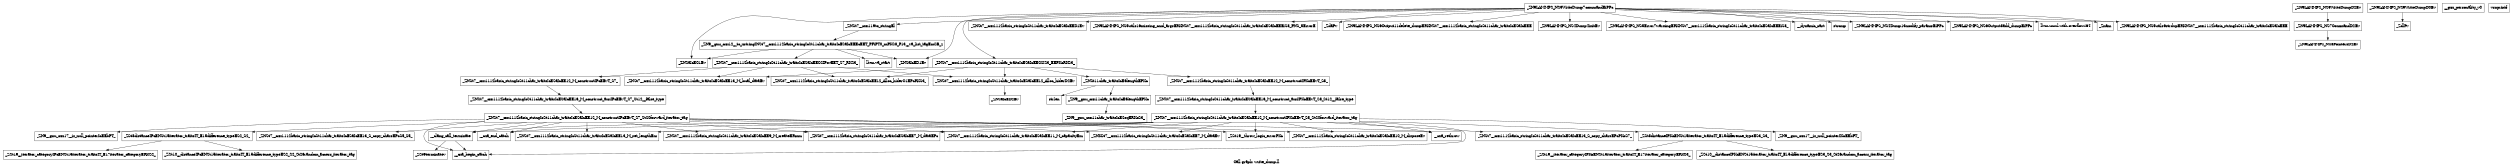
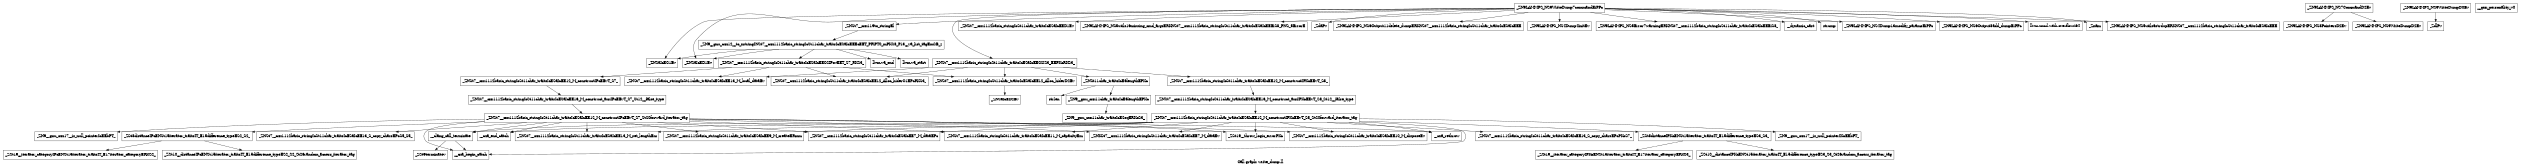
node "vsnprintf": removed
edge "_ZN9LAMMPS_NS9WriteDumpD2Ev" -> "_ZN9LAMMPS_NS7CommandD2Ev": reversed
node "llvm.va_end": added
